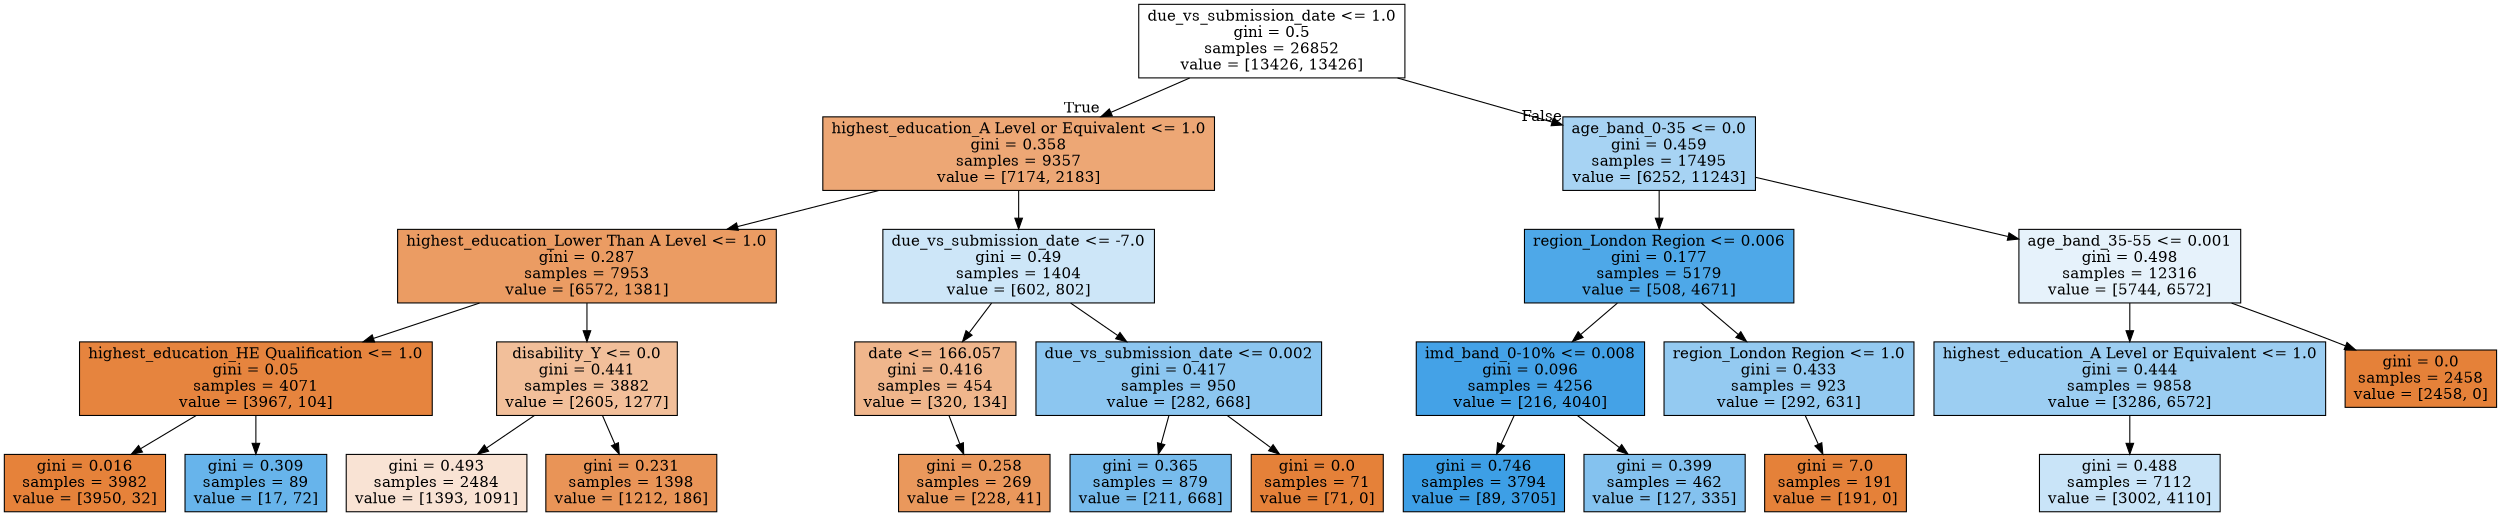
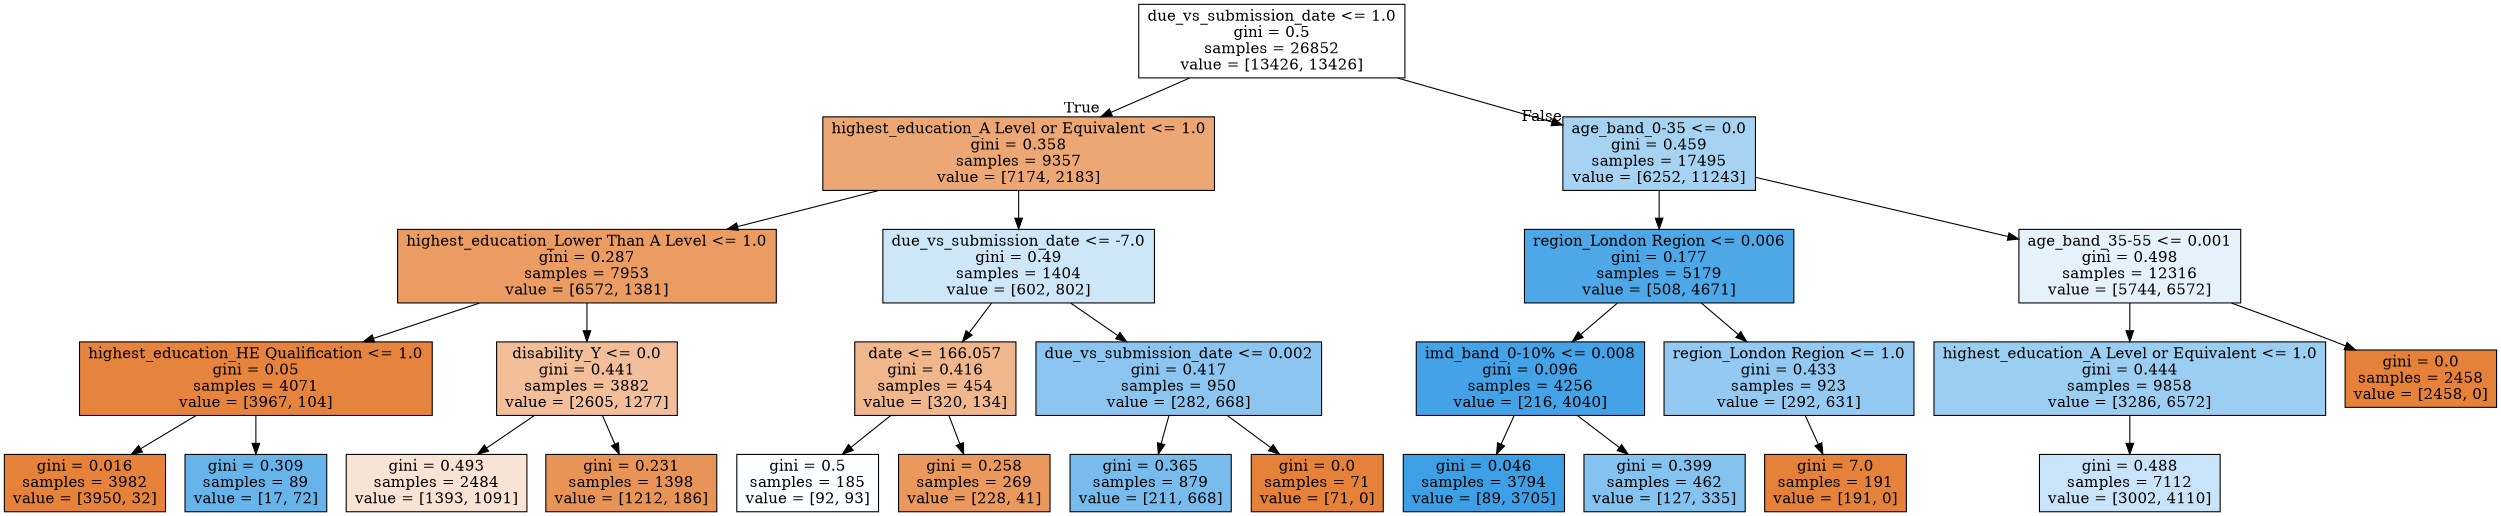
node "gini = 0.5 samples = 185 value = [92, 93]": added
node "gini = 0.746 samples = 3794 value = [89, 3705]": label "gini = 0.746 samples = 3794 value = [89, 3705]" -> "gini = 0.046 samples = 3794 value = [89, 3705]"
